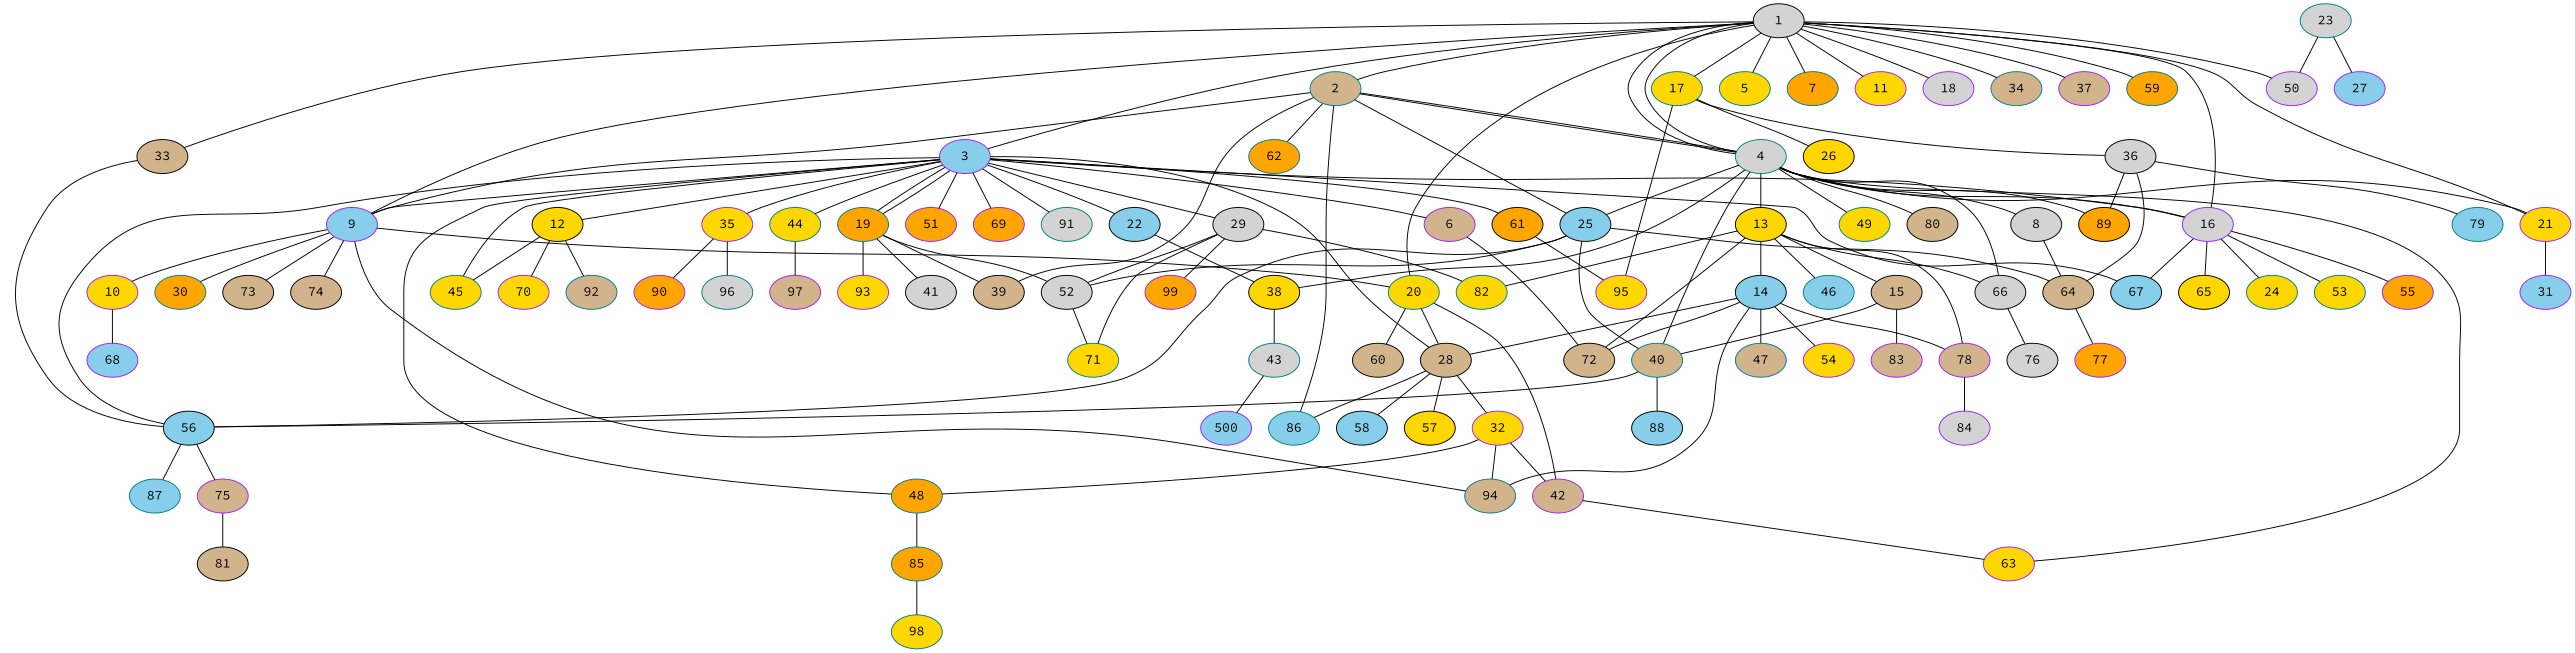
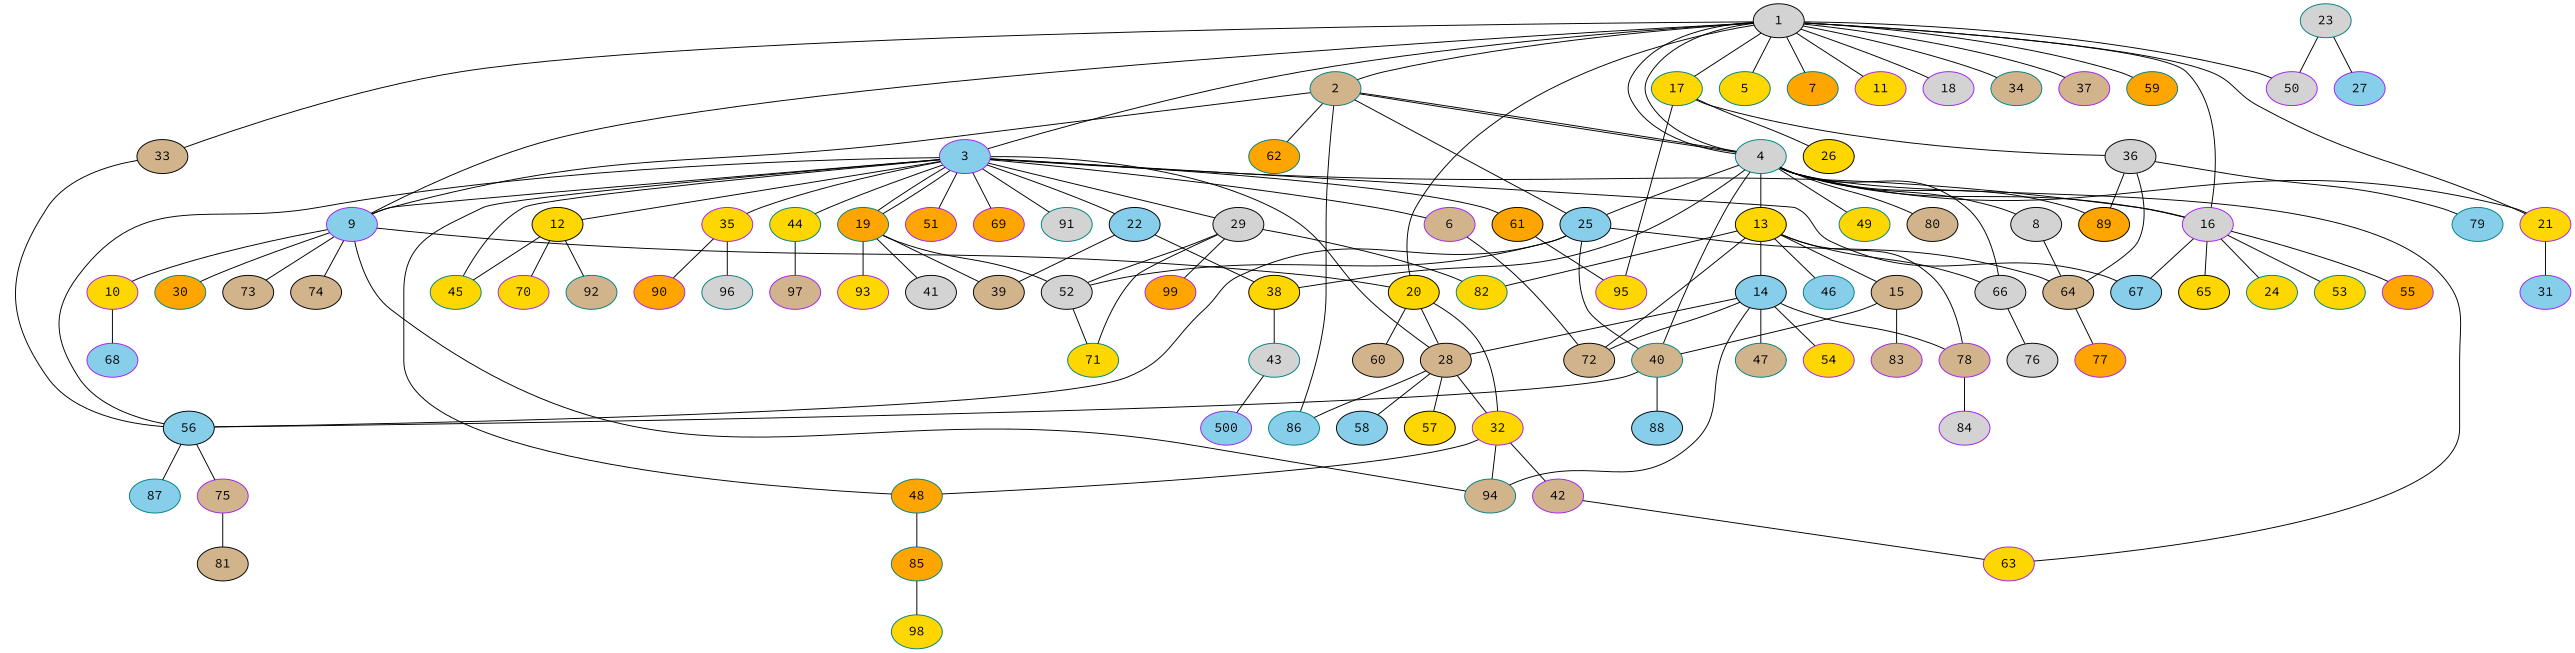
edge "2" -- "39": now "22" -- "39"
node "20": color teal -> black
edge "20" -- "42": now "20" -- "32"
